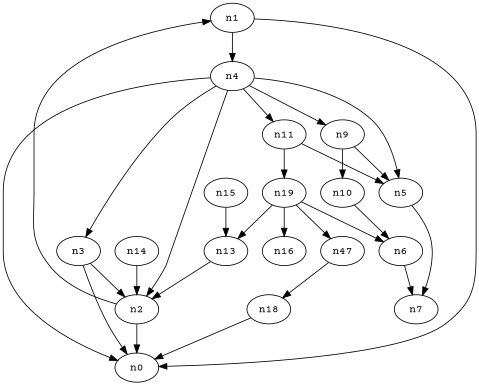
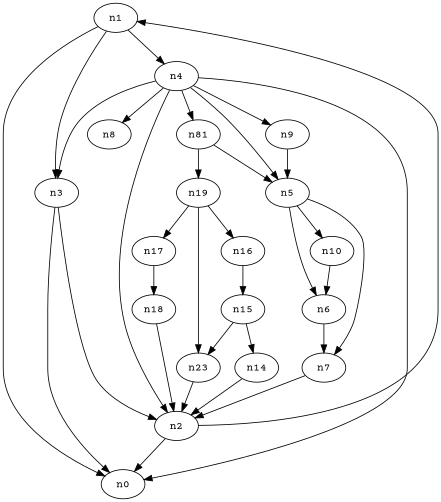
edge "n1" -> "n3": added
node "n8": added
node "n11": label "n11" -> "n81"
edge "n9" -> "n10": now "n5" -> "n10"
edge "n19" -> "n6": now "n5" -> "n6"
node "n13": label "n13" -> "n23"
node "n47": label "n47" -> "n17"
edge "n16" -> "n15": added
edge "n15" -> "n14": added
edge "n18" -> "n0": now "n18" -> "n2"
edge "n7" -> "n2": added
